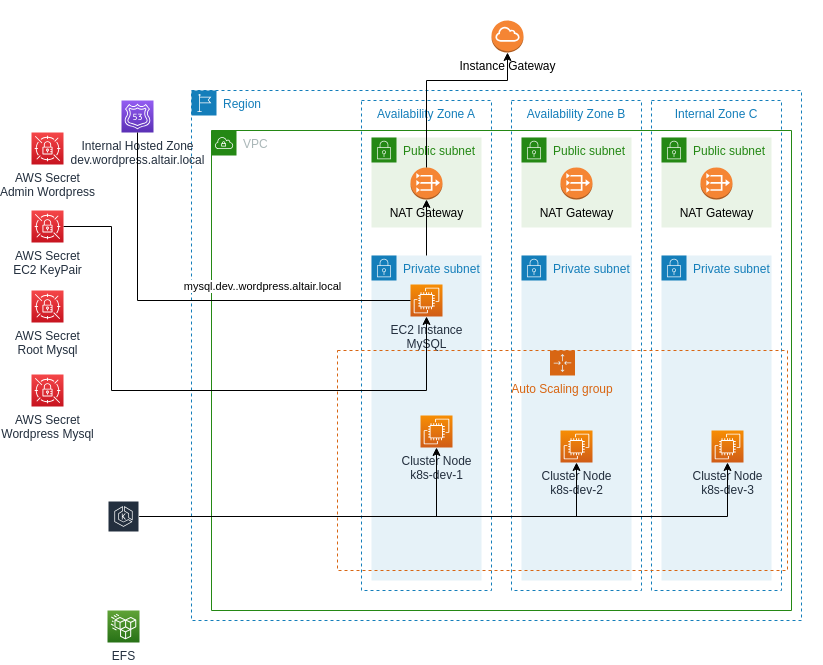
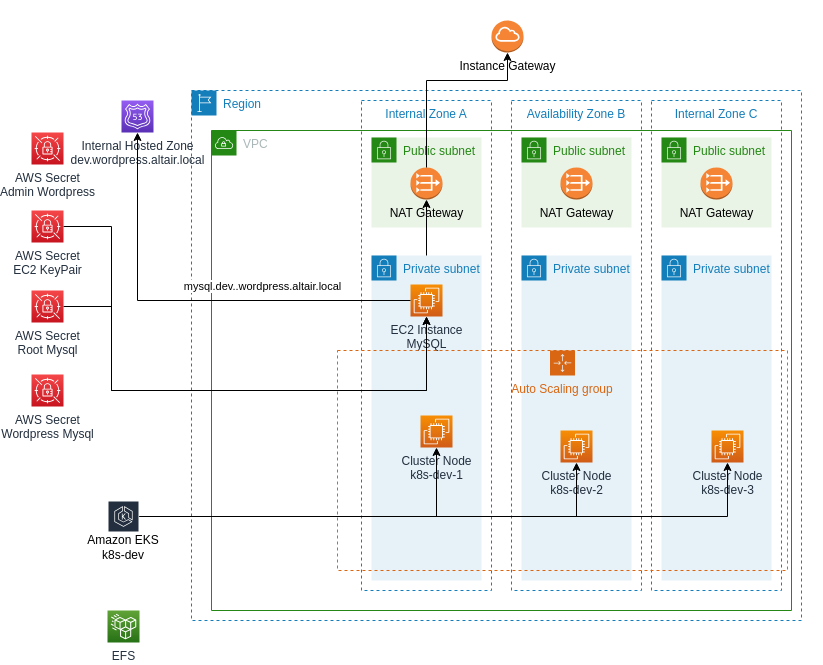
node "Availability Zone A": label "Availability Zone A" -> "Internal Zone A"
edge "Internal Hosted Zone dev.wordpress.altair.local" -- "EC2 Instance MySQL": arrowhead none -> classic
edge "AWS Secret Root Mysql" -> "EC2 Instance MySQL": added
node "Amazon EKS k8s-dev": added
